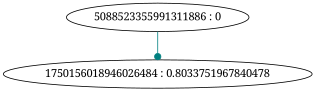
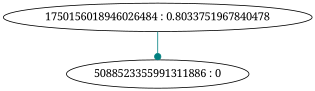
edge "5088523355991311886 : 0" -> "1750156018946026484 : 0.8033751967840478": reversed
